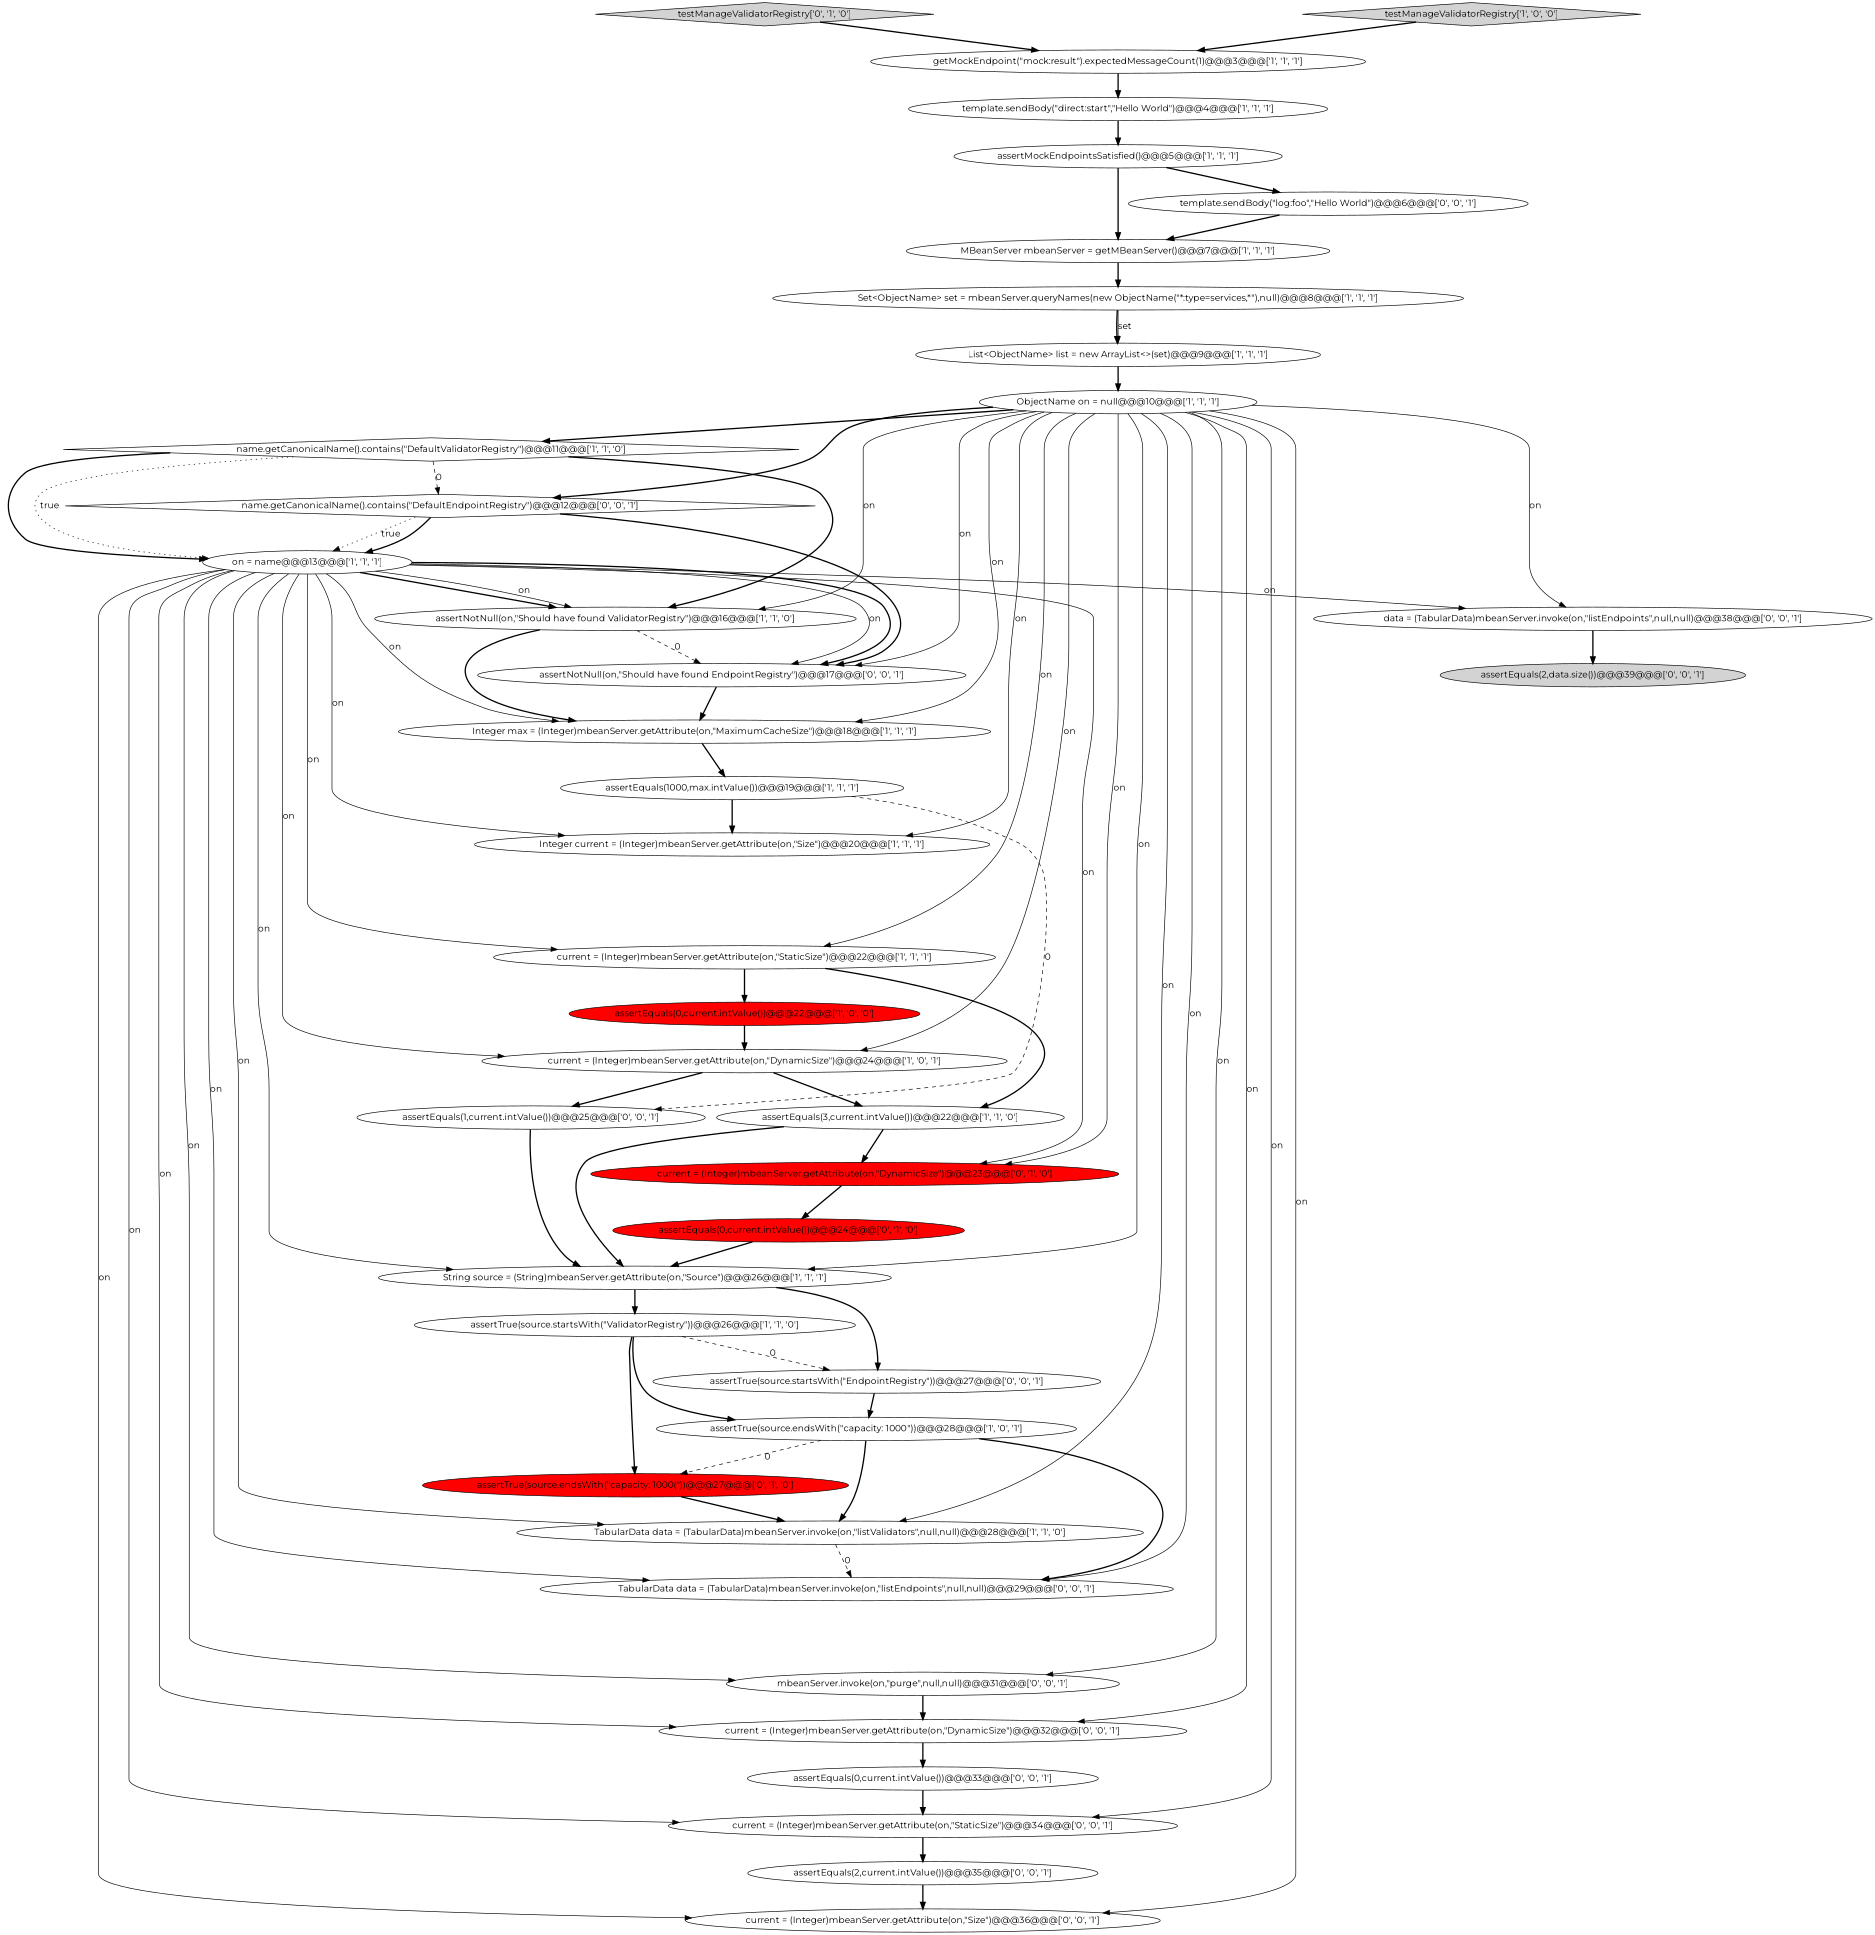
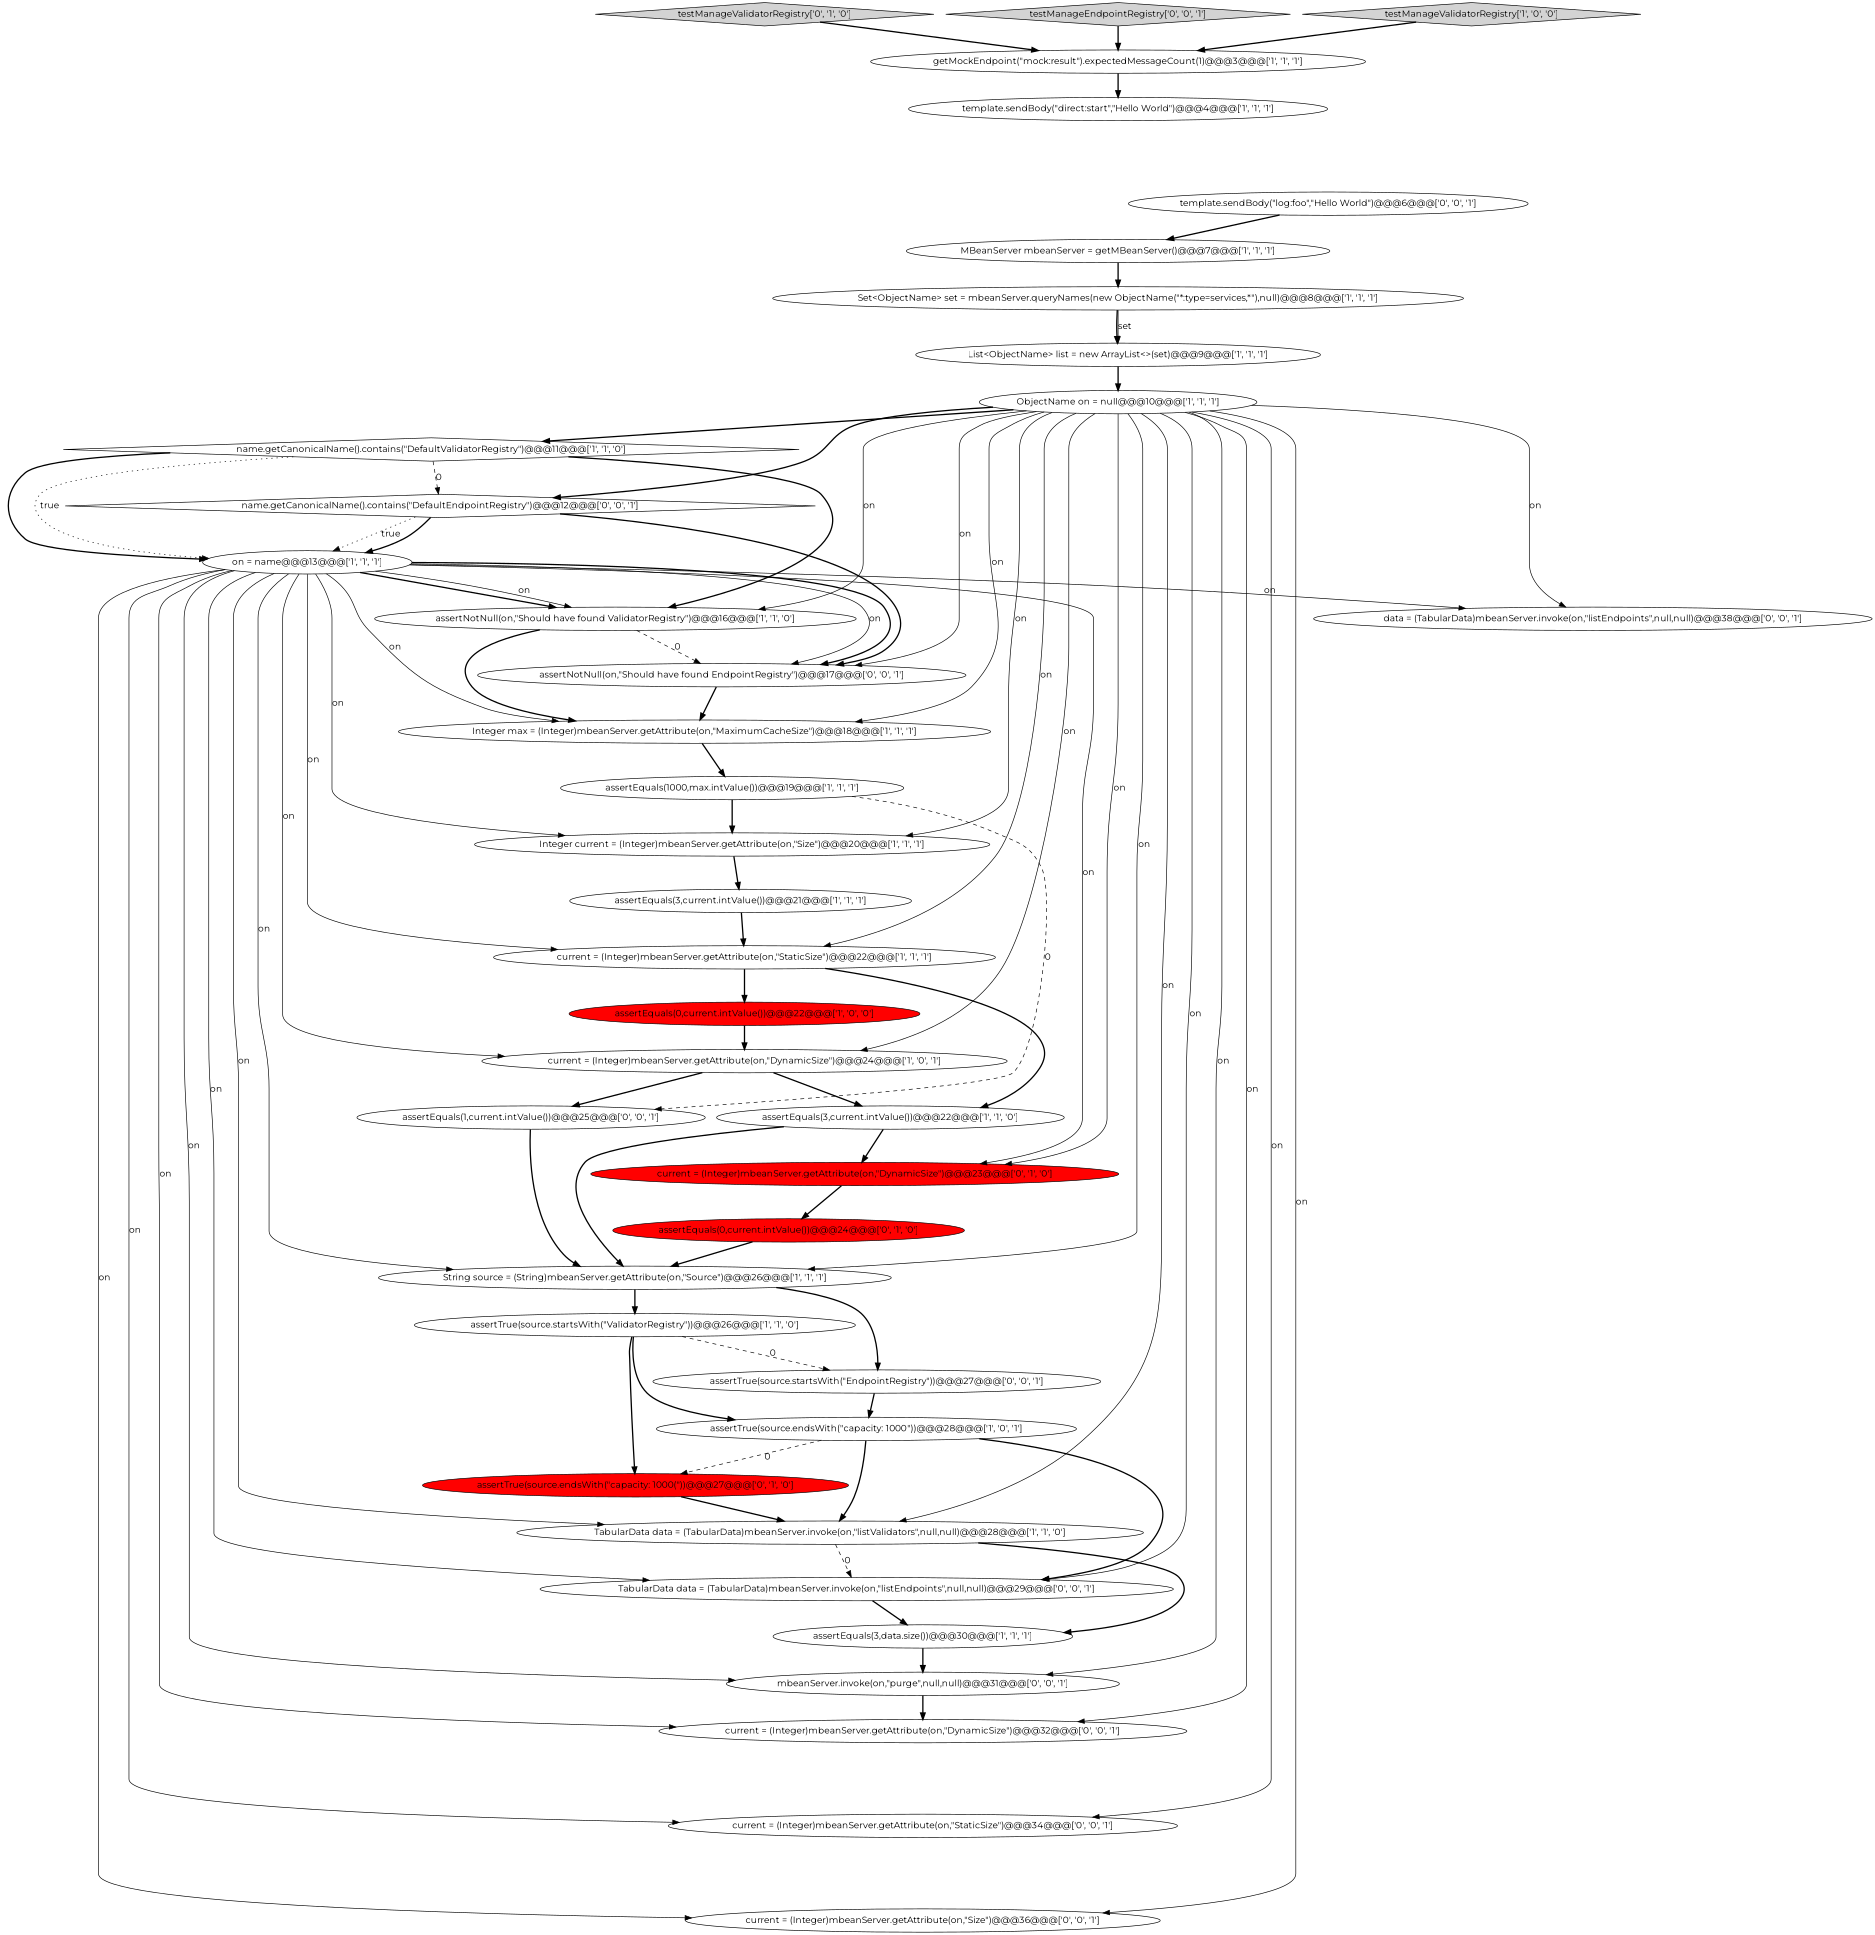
node "testManageEndpointRegistry['0', '0', '1']": added
node "assertMockEndpointsSatisfied()@@@5@@@['1', '1', '1']": removed
node "assertEquals(2,data.size())@@@39@@@['0', '0', '1']": removed
node "assertEquals(3,current.intValue())@@@21@@@['1', '1', '1']": added
node "assertEquals(3,data.size())@@@30@@@['1', '1', '1']": added
node "assertEquals(0,current.intValue())@@@33@@@['0', '0', '1']": removed
node "assertEquals(2,current.intValue())@@@35@@@['0', '0', '1']": removed
